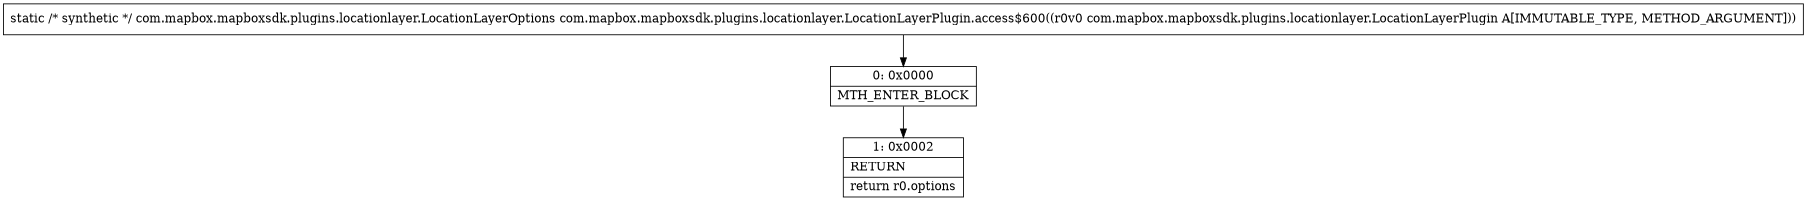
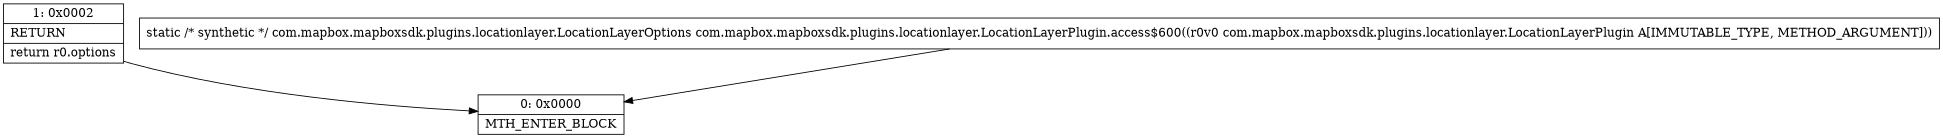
edge "0: 0x0000" -> "1: 0x0002": reversed
